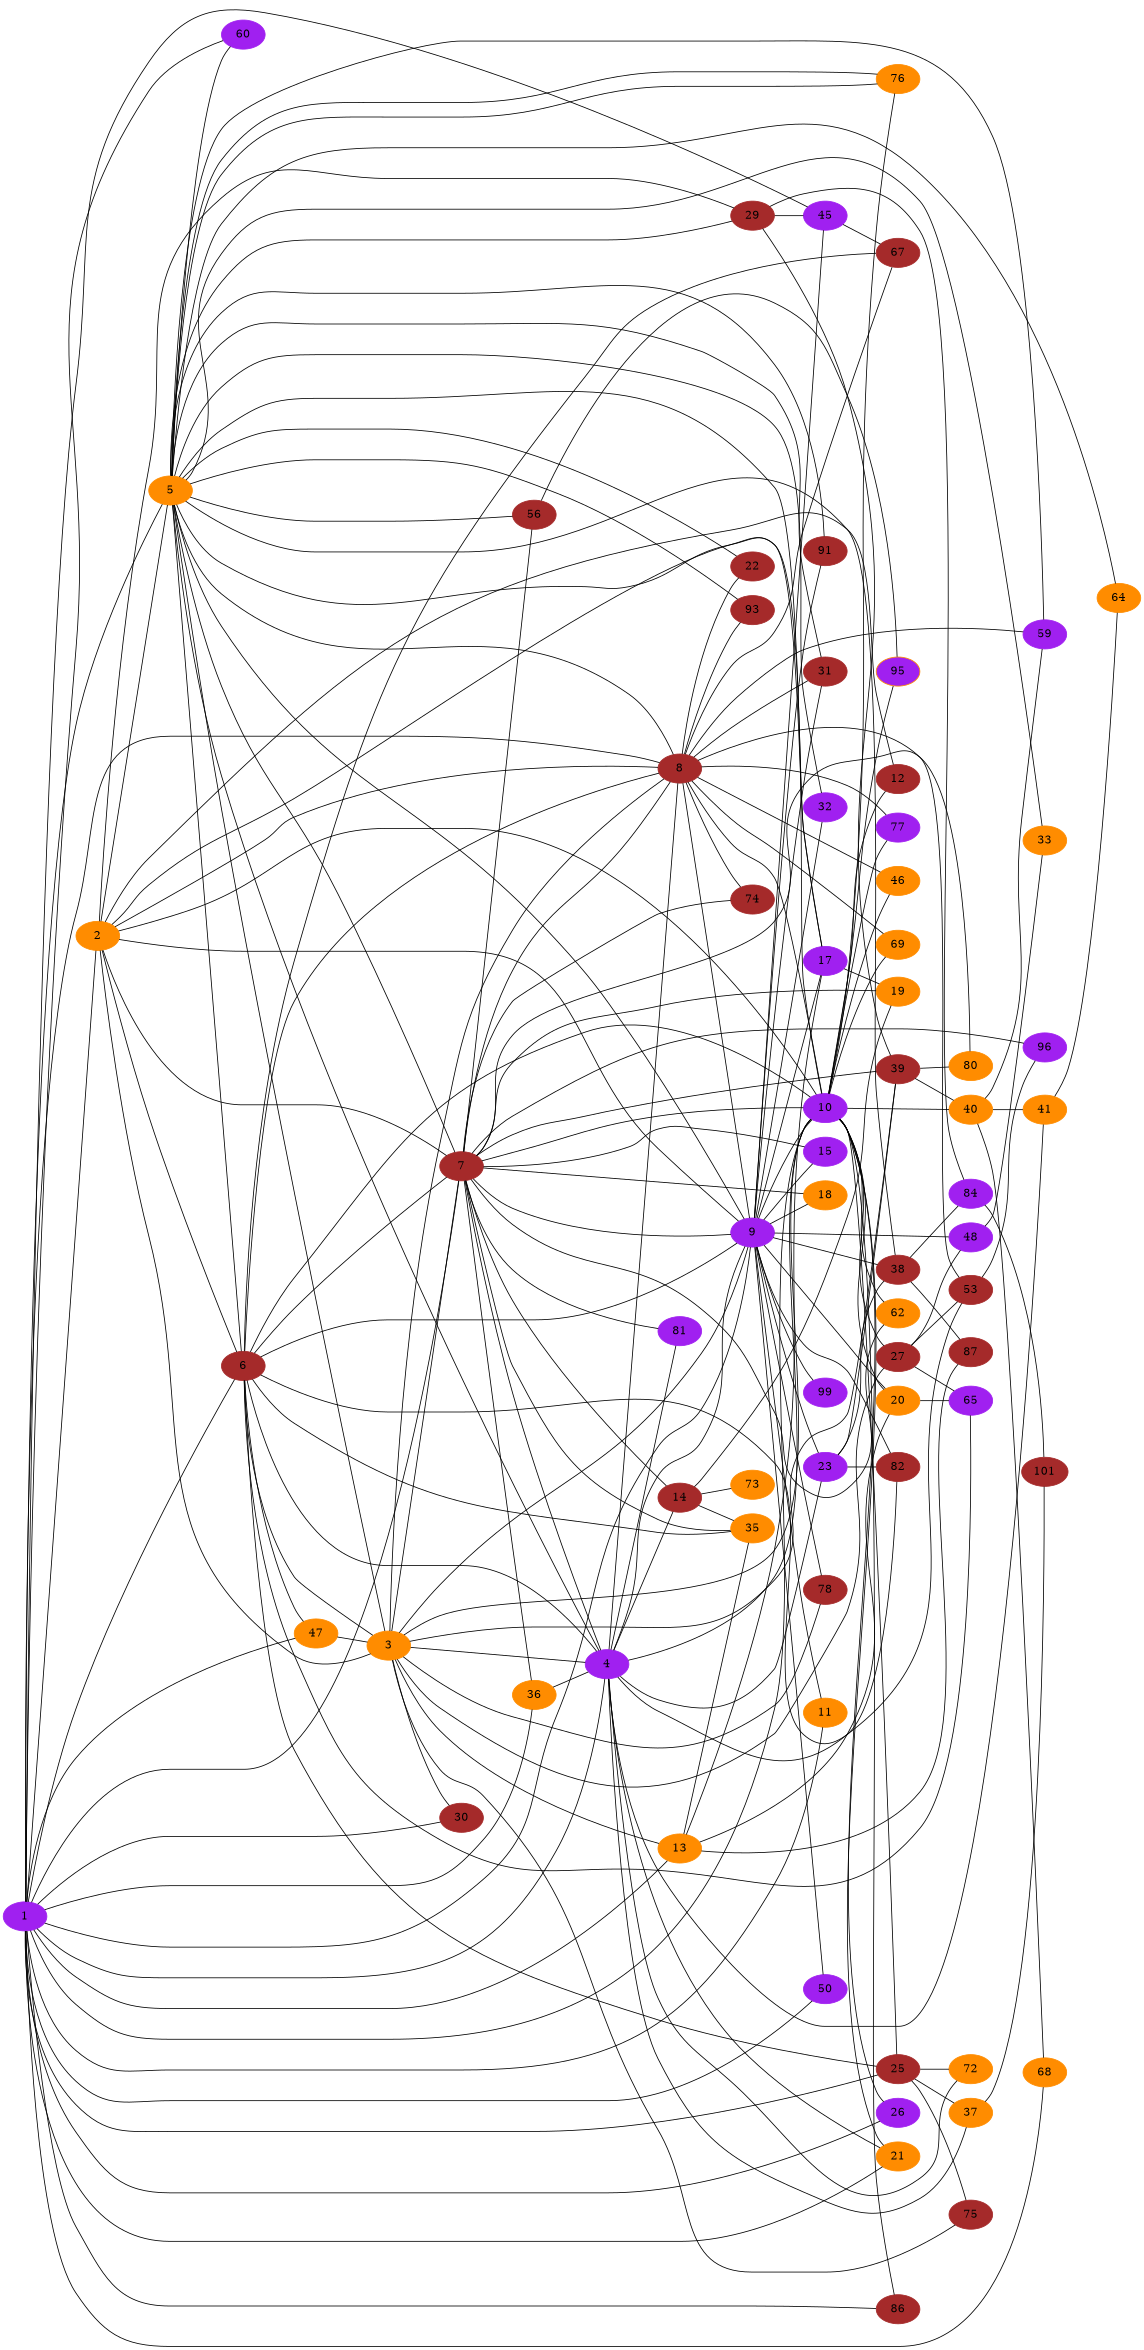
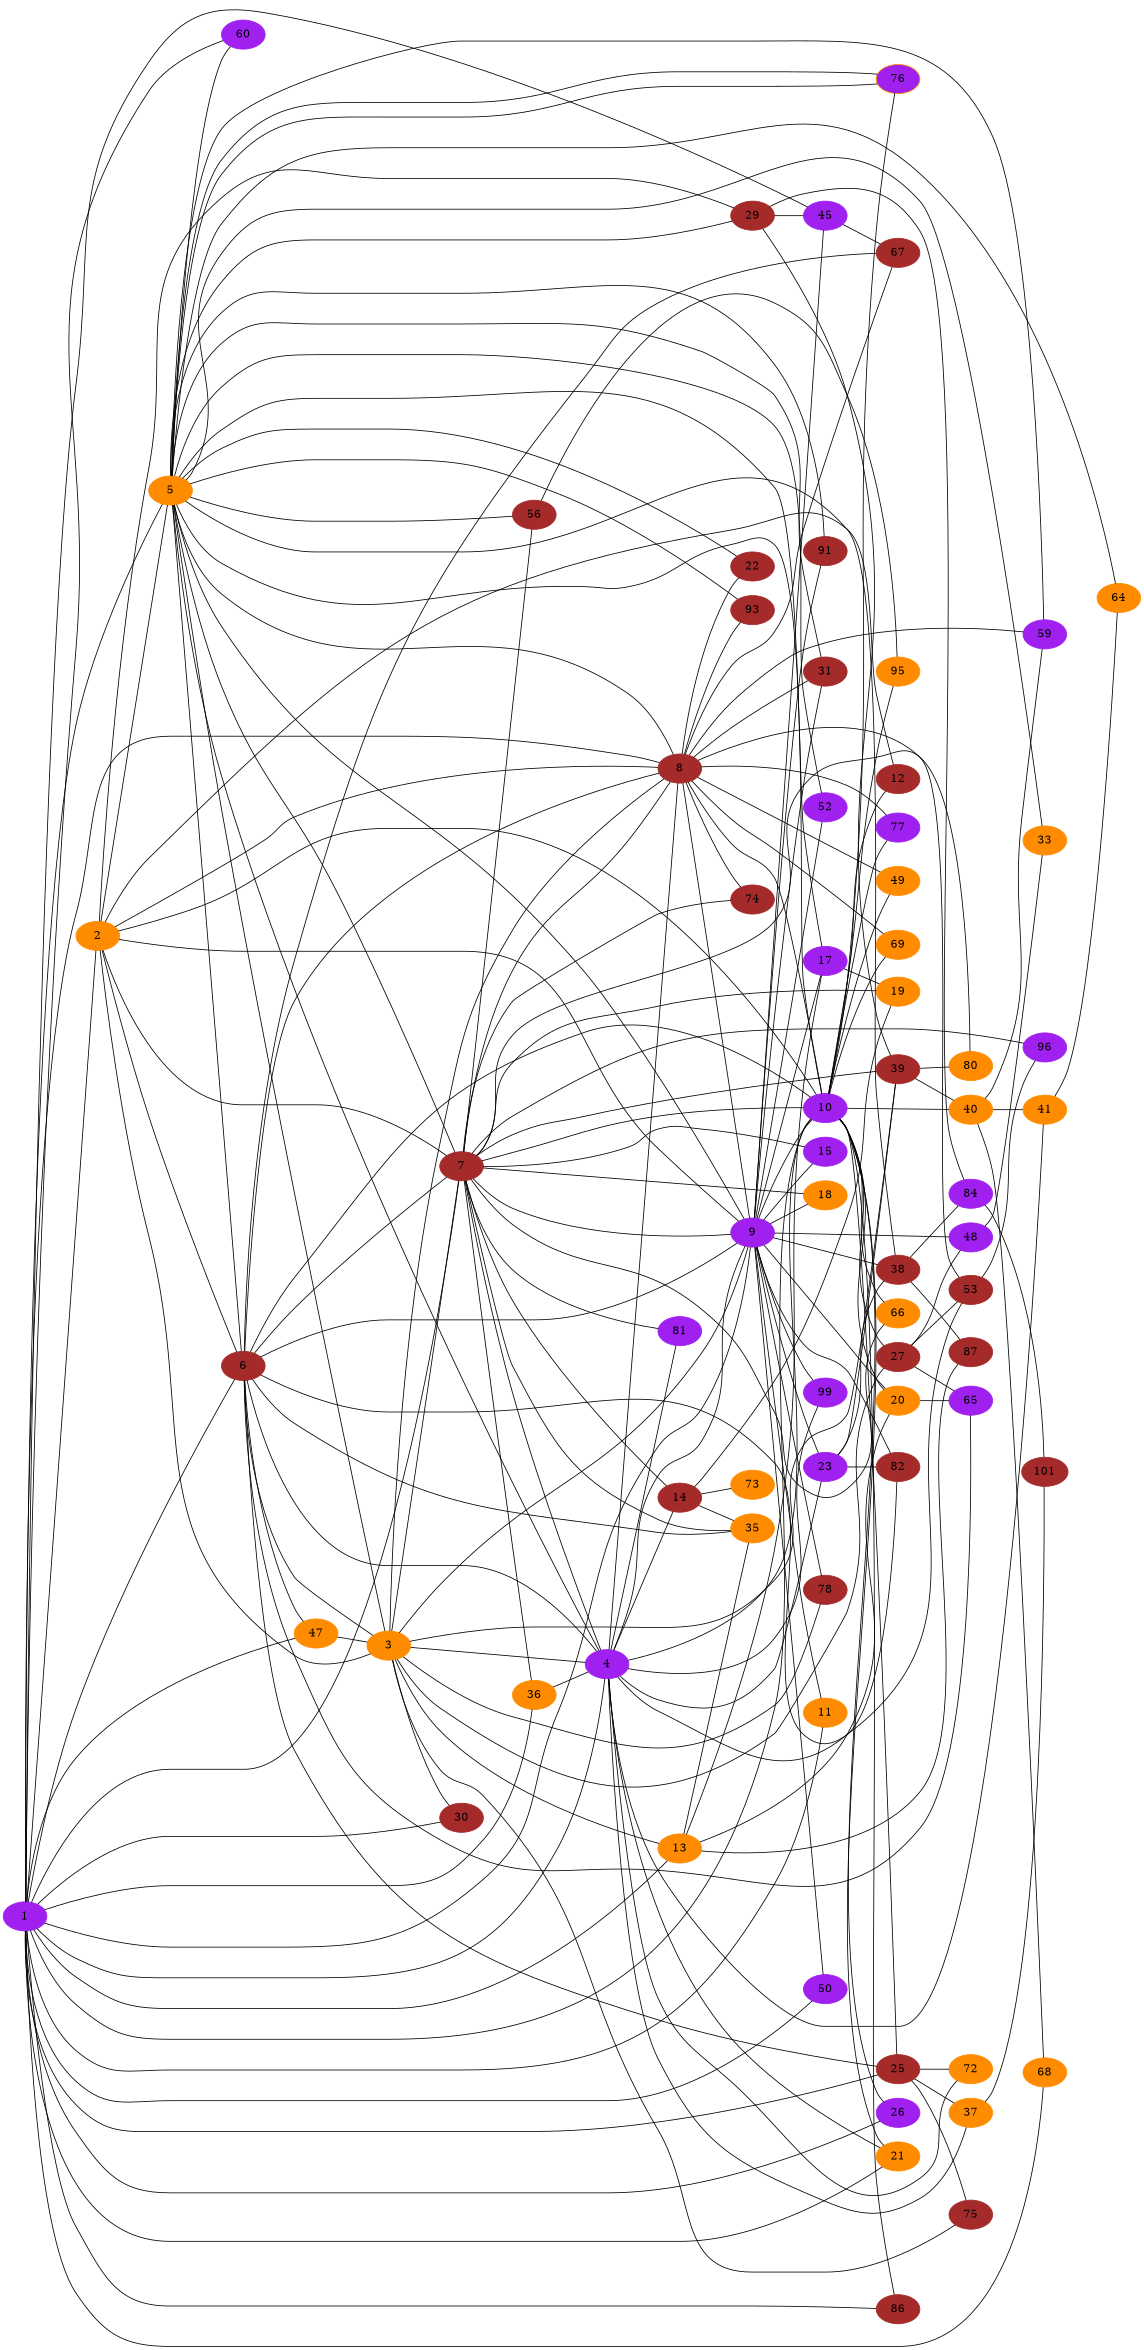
node "76": fillcolor darkorange -> purple
edge "2" -- "17": removed
node "95": fillcolor purple -> darkorange
node "32": label "32" -> "52"
node "46": label "46" -> "49"
node "62": label "62" -> "66"
edge "10" -- "3": removed
edge "99" -- "4": added
